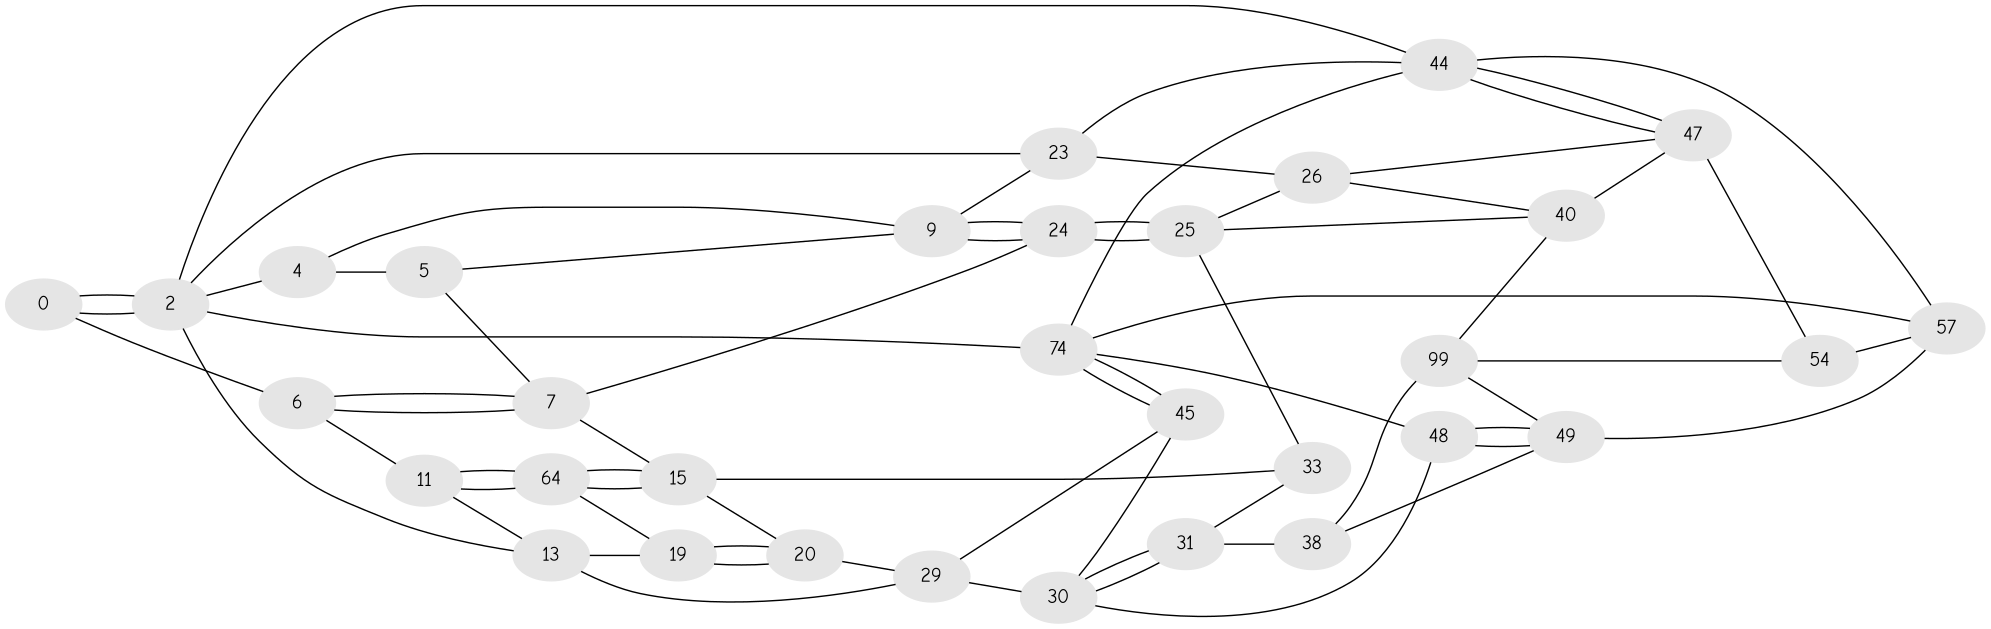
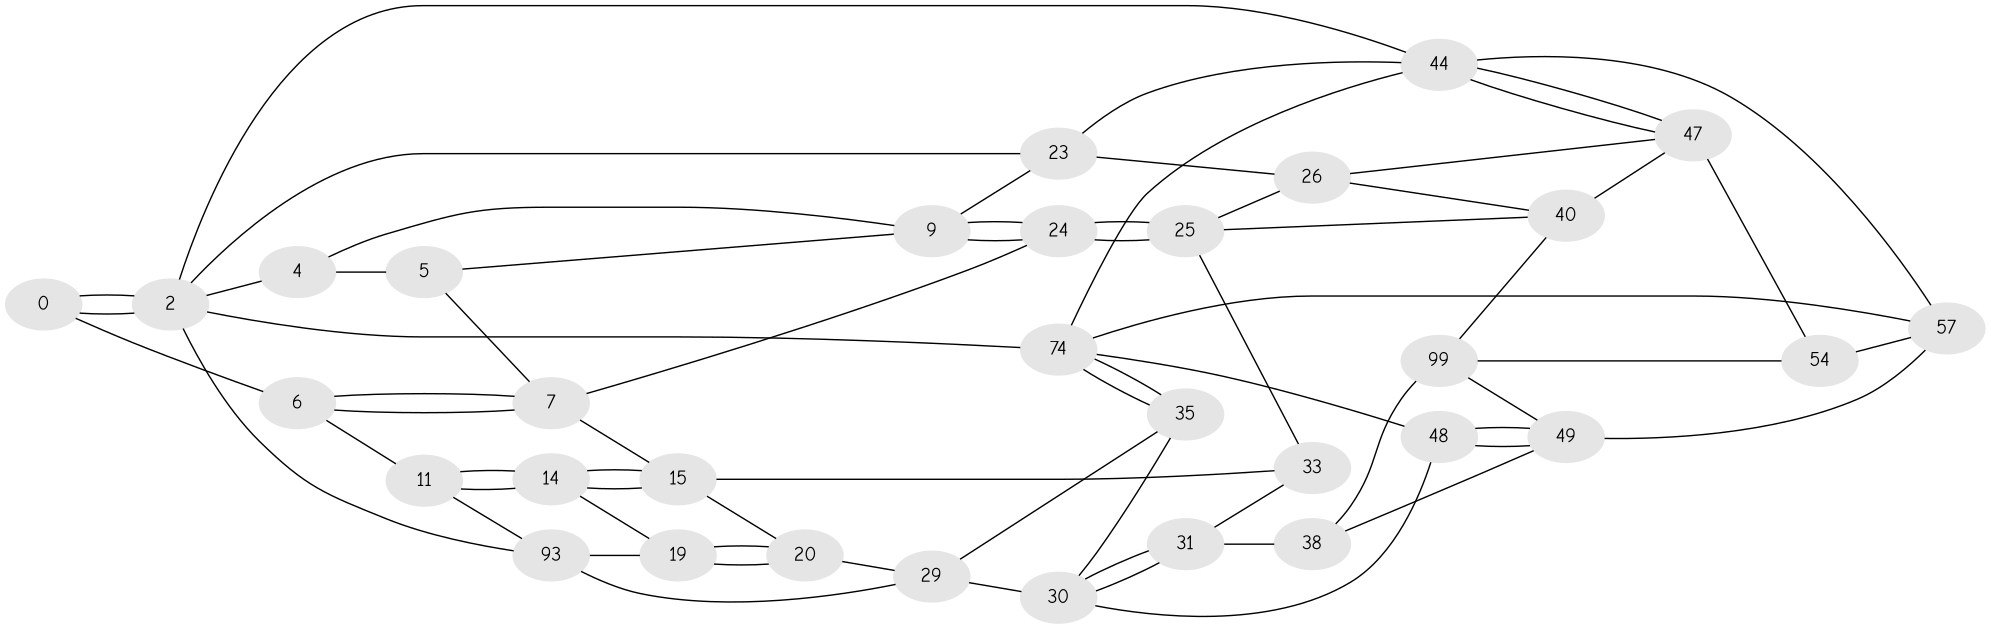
node "45": label "45" -> "35"
node "64": label "64" -> "14"
node "13": label "13" -> "93"
